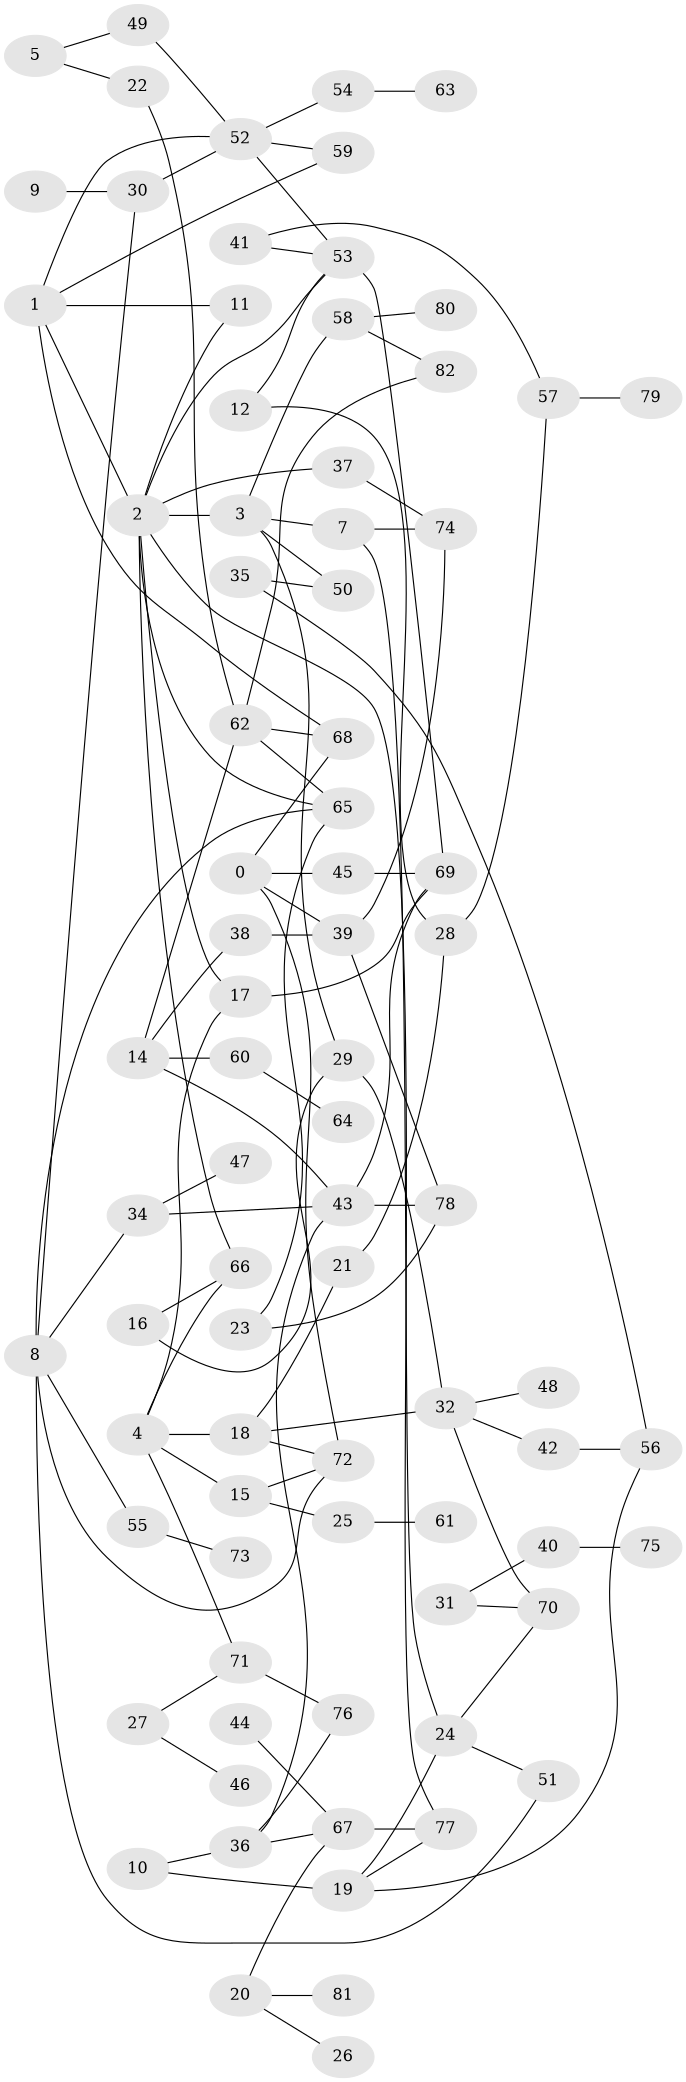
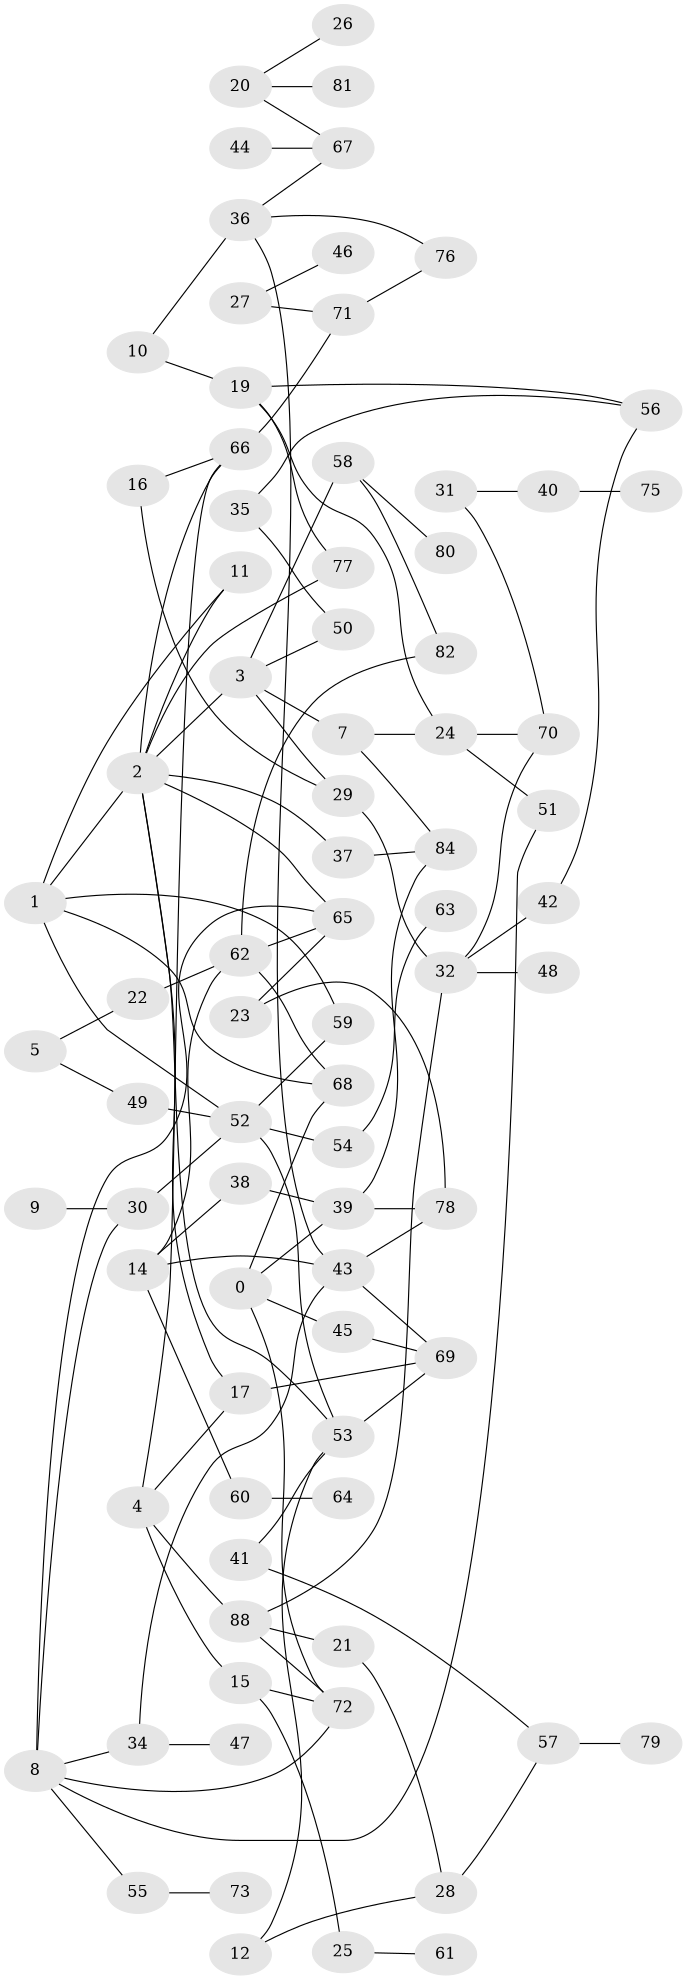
node "74": label "74" -> "84"
node "18": label "18" -> "88"
edge "4" -- "71": now "66" -- "71"
edge "67" -- "77": removed
